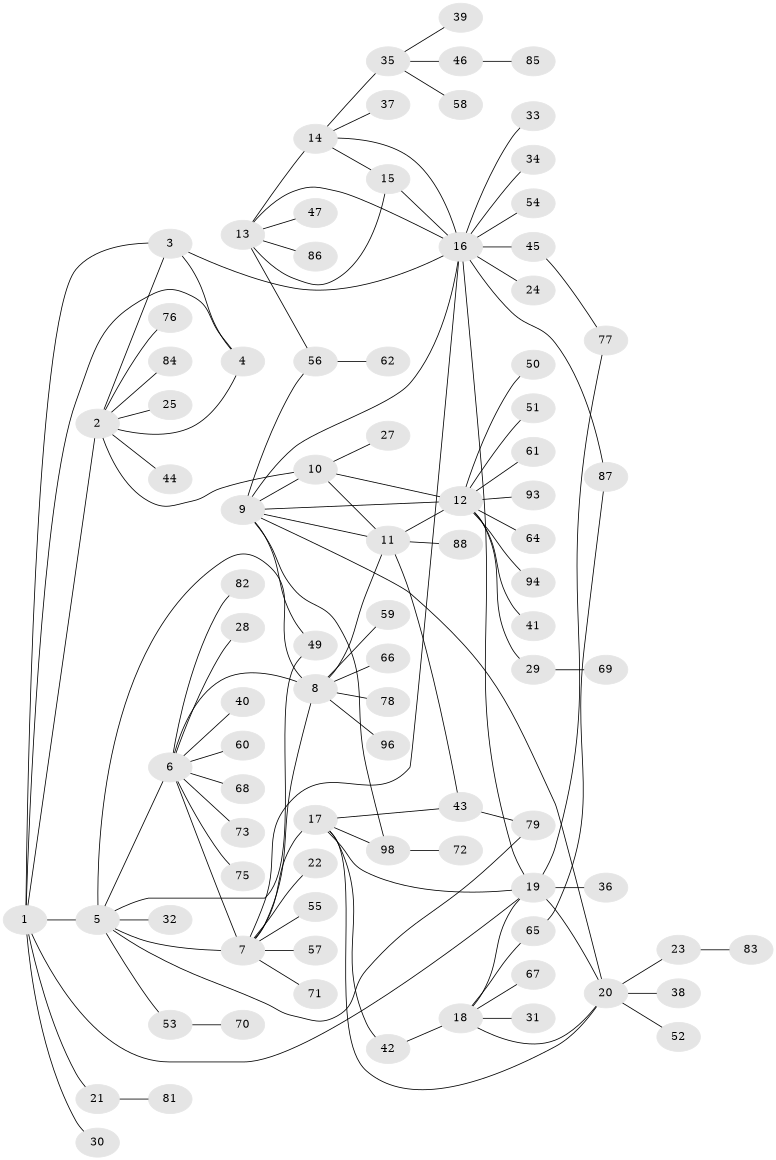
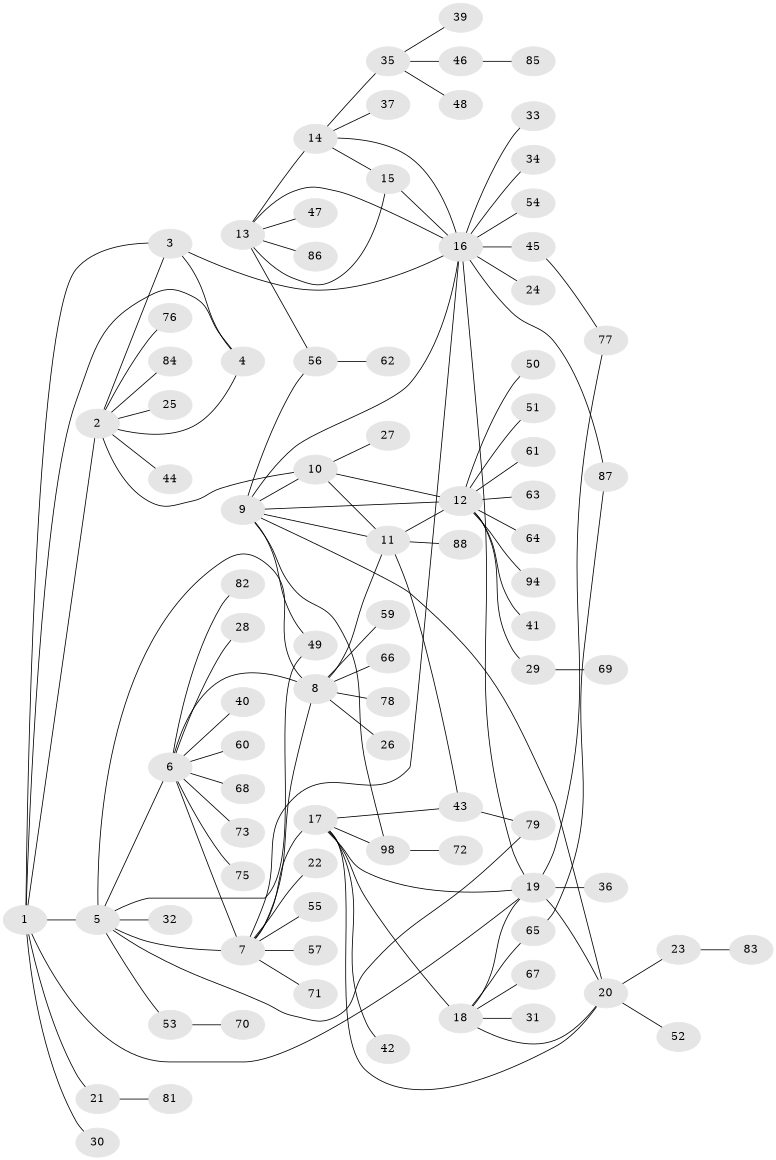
node "58": label "58" -> "48"
node "93": label "93" -> "63"
node "96": label "96" -> "26"
node "38": removed
edge "18" -- "42": now "18" -- "17"
